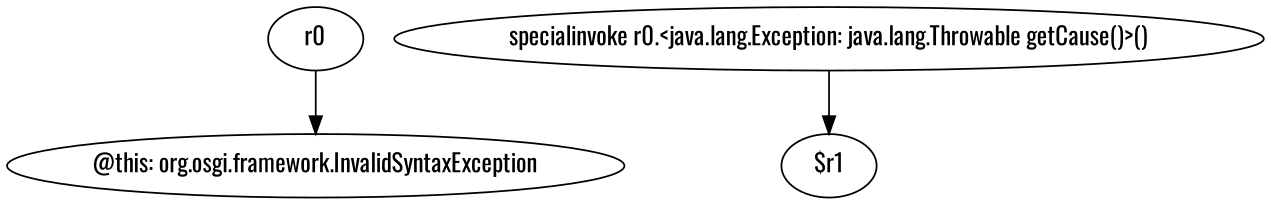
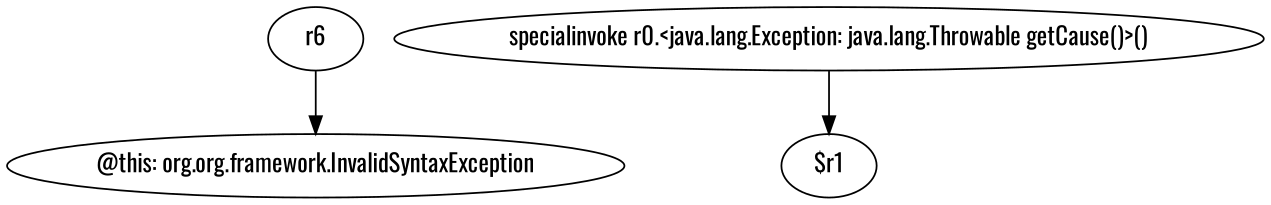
node "r0": label "r0" -> "r6"
node "@this: org.osgi.framework.InvalidSyntaxException": label "@this: org.osgi.framework.InvalidSyntaxException" -> "@this: org.org.framework.InvalidSyntaxException"
